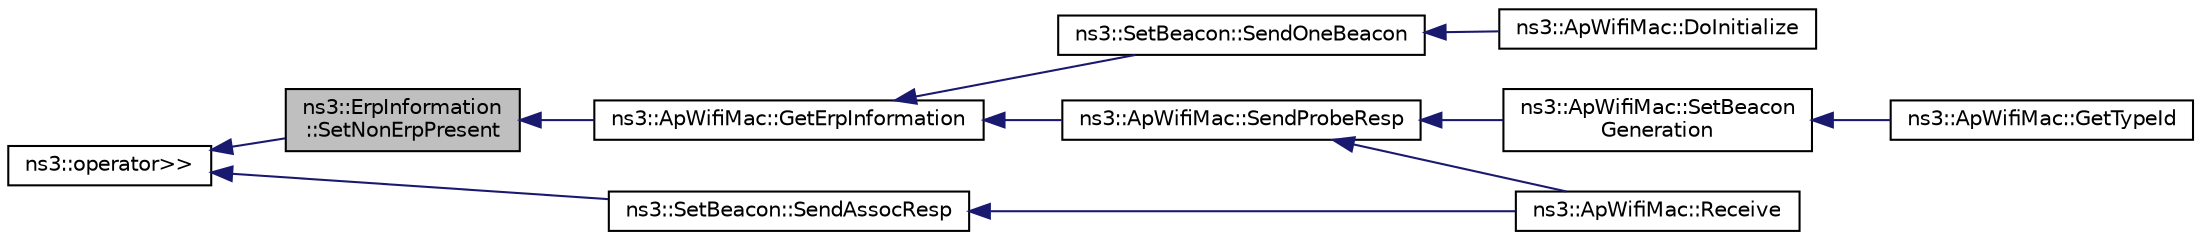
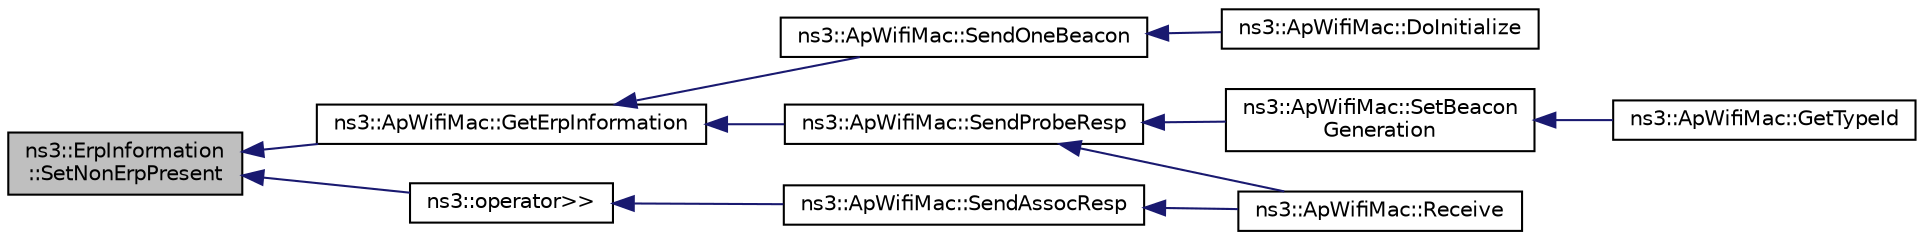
node "ns3::SetBeacon::SendOneBeacon": label "ns3::SetBeacon::SendOneBeacon" -> "ns3::ApWifiMac::SendOneBeacon"
edge "ns3::ErpInformation ::SetNonErpPresent" -> "ns3::operator>>": reversed
node "ns3::SetBeacon::SendAssocResp": label "ns3::SetBeacon::SendAssocResp" -> "ns3::ApWifiMac::SendAssocResp"
